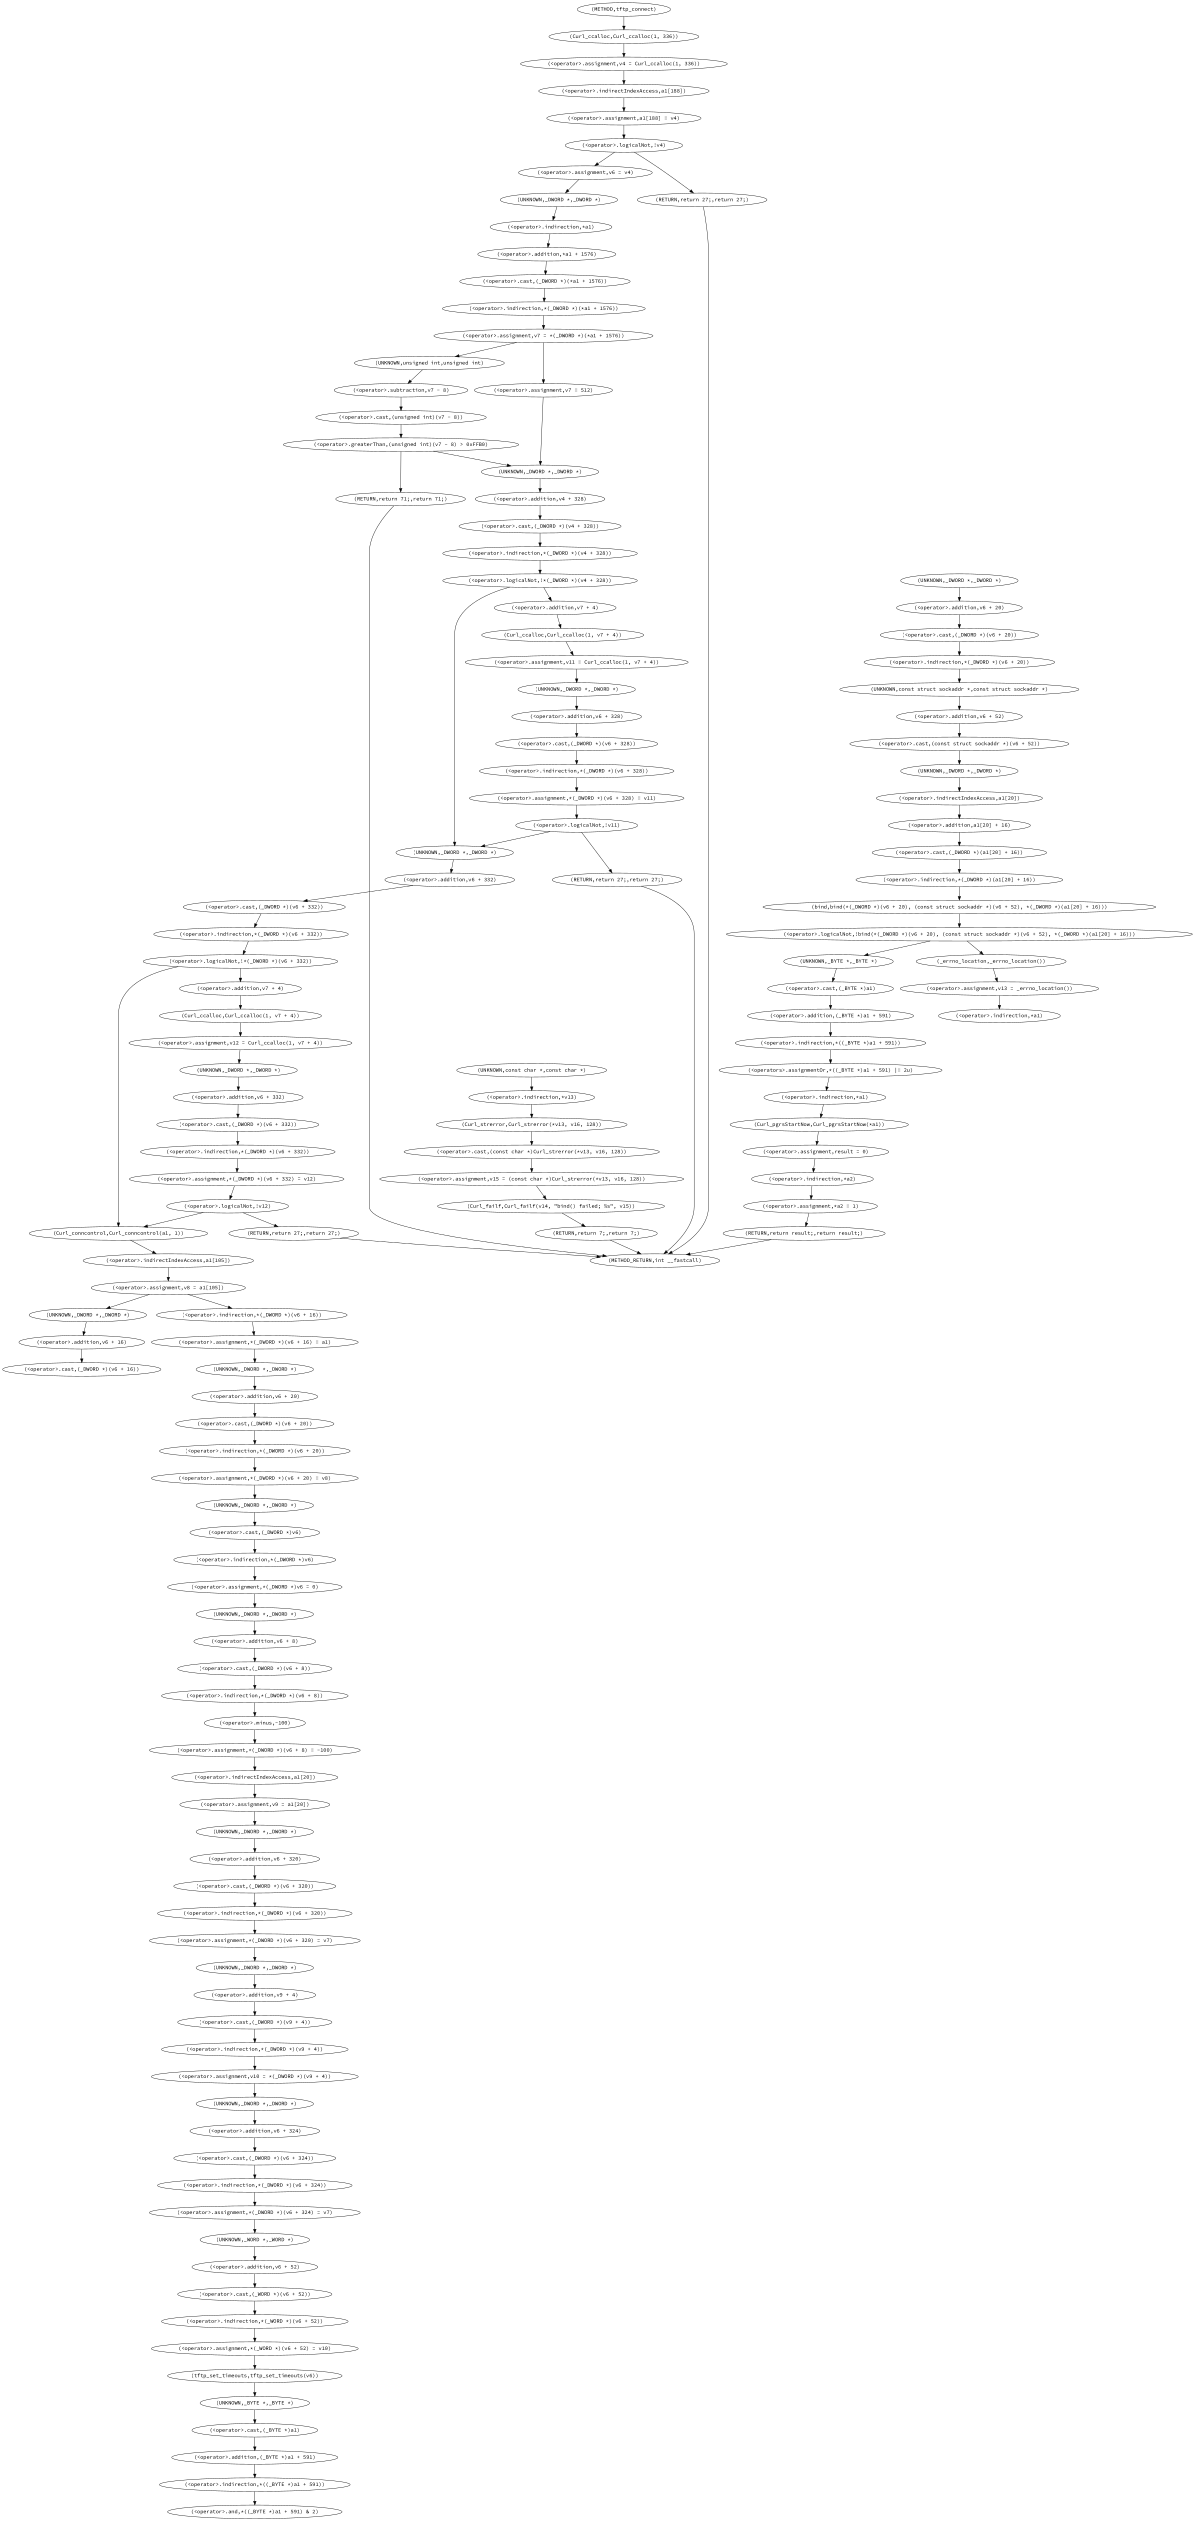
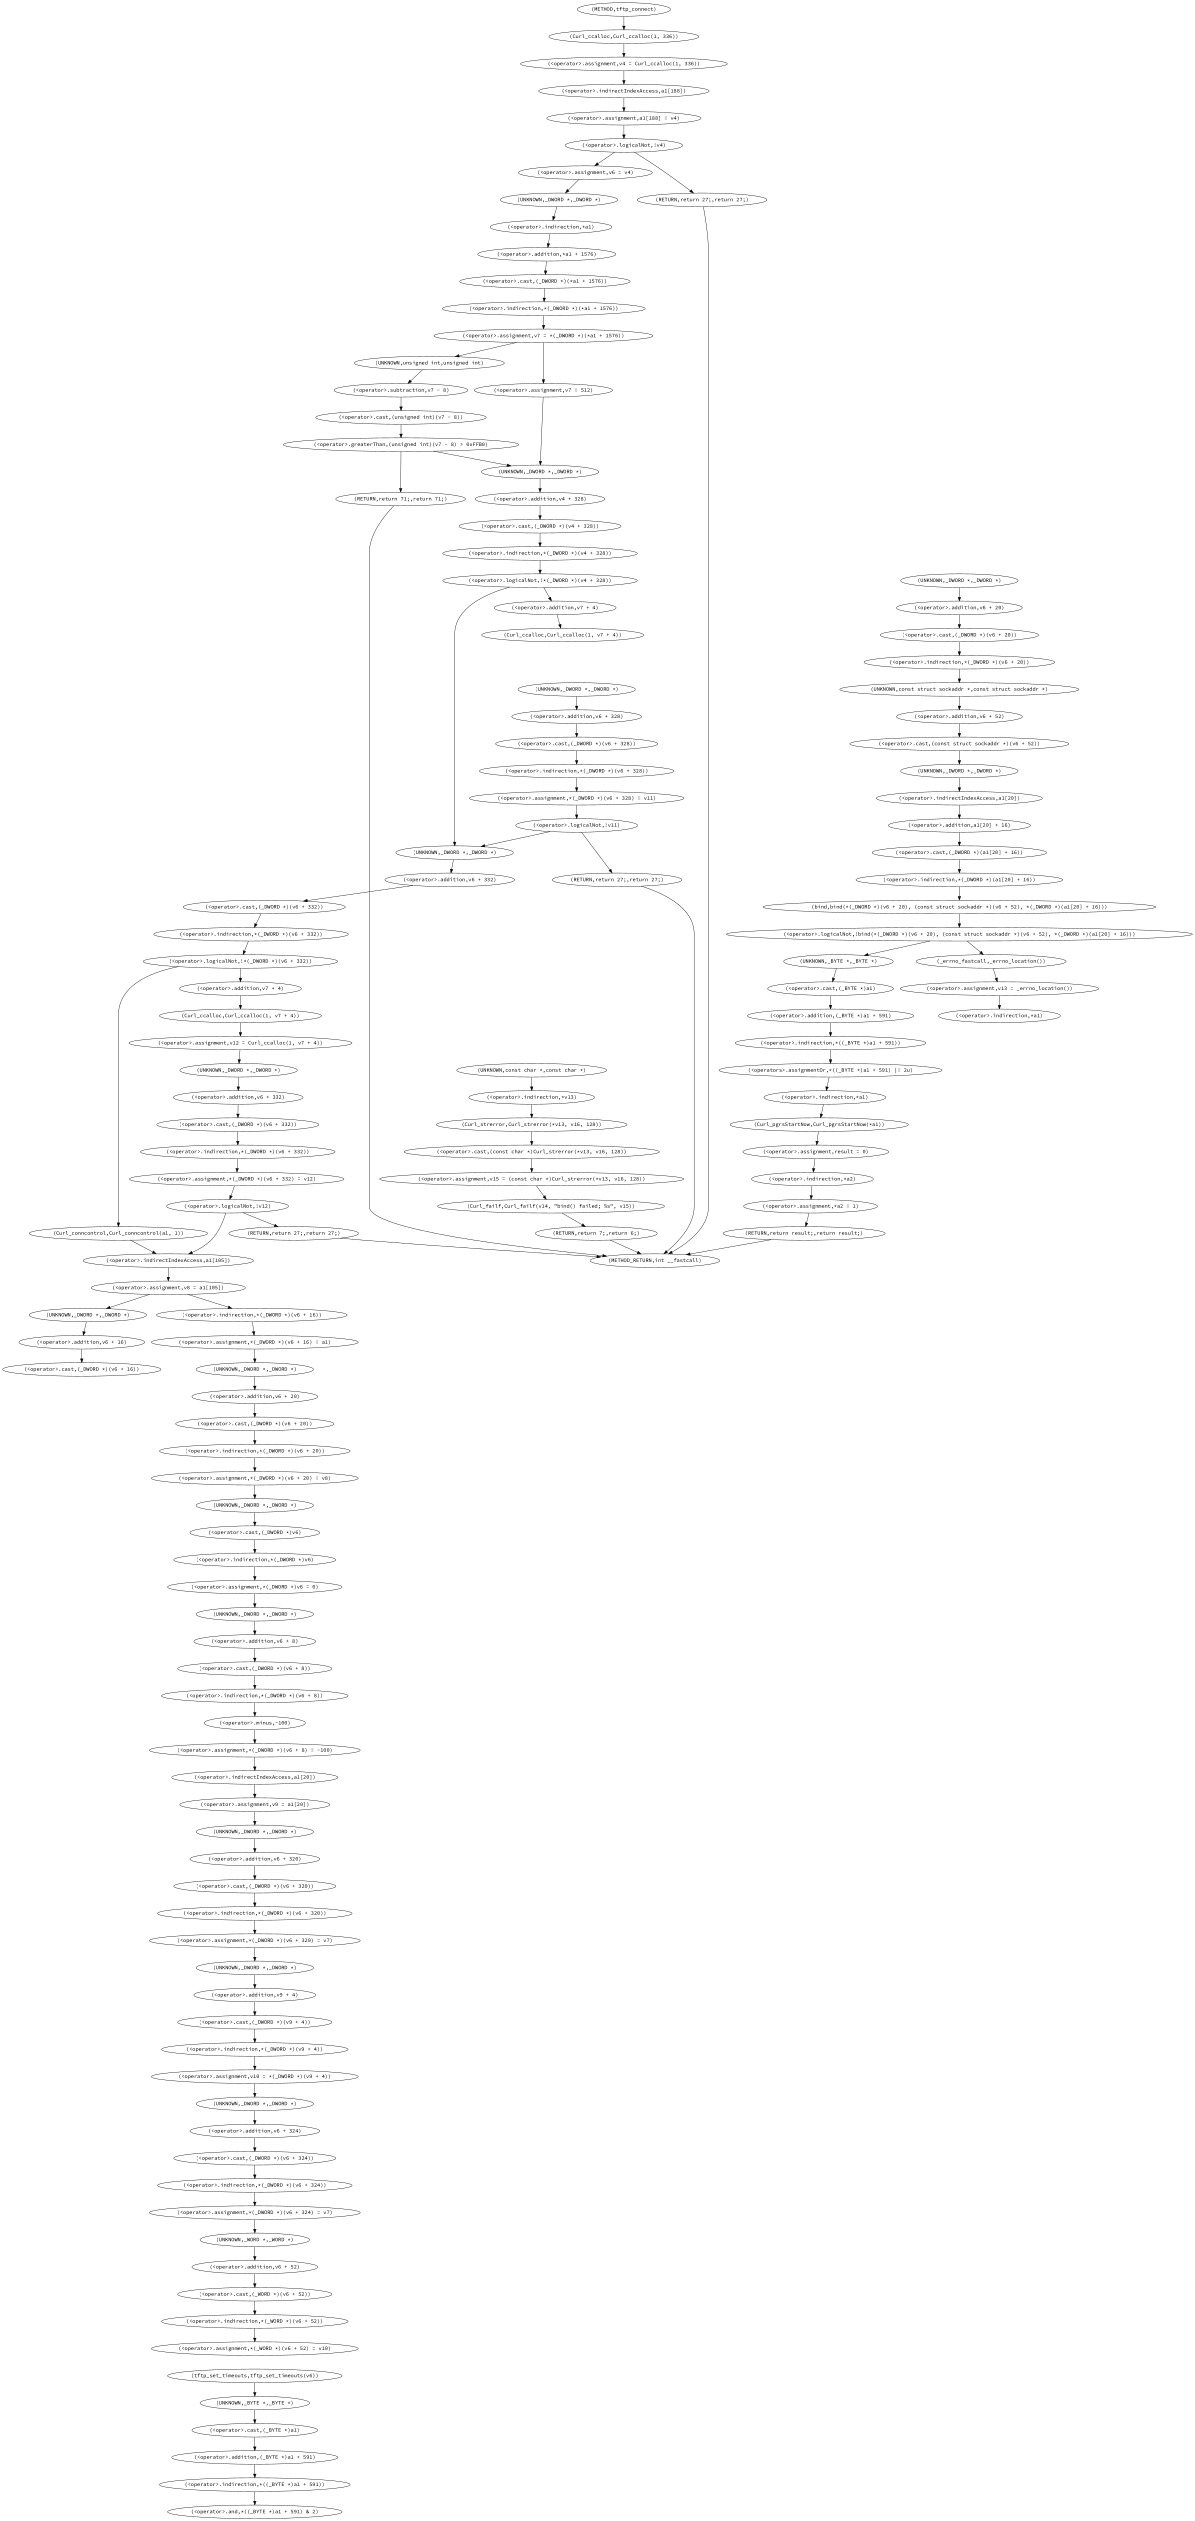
node "(<operator>.assignment,v11 = Curl_ccalloc(1, v7 + 4))": removed
node "(_errno_location,_errno_location())": label "(_errno_location,_errno_location())" -> "(_errno_fastcall,_errno_location())"
edge "(<operator>.logicalNot,!v12)" -> "(Curl_conncontrol,Curl_conncontrol(a1, 1))": now "(<operator>.logicalNot,!v12)" -> "(<operator>.indirectIndexAccess,a1[105])"
node "(RETURN,return 7;,return 7;)": label "(RETURN,return 7;,return 7;)" -> "(RETURN,return 7;,return 6;)"
edge "(<operator>.assignment,*(_WORD *)(v6 + 52) = v10)" -> "(tftp_set_timeouts,tftp_set_timeouts(v6))": removed
